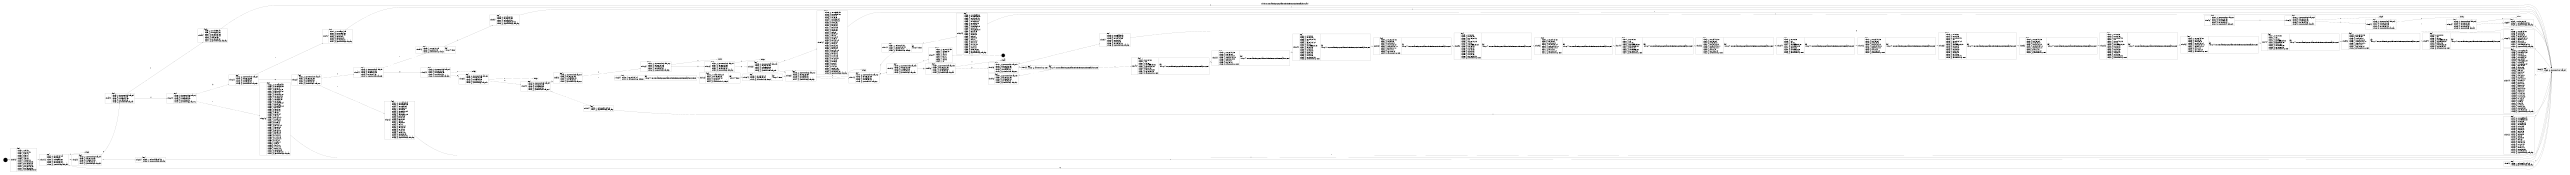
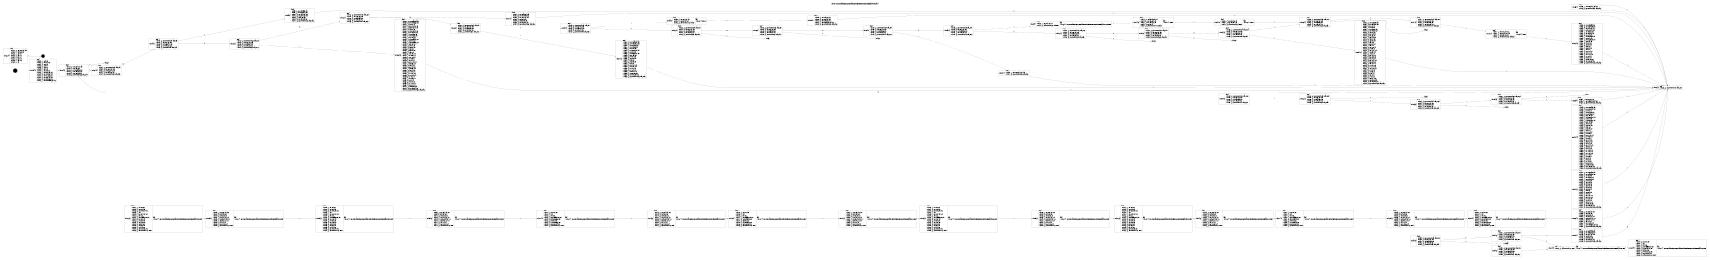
node "0x402042 [31]": removed
node "0x401d90 [25]": removed
node "0x40252b [12]": removed
